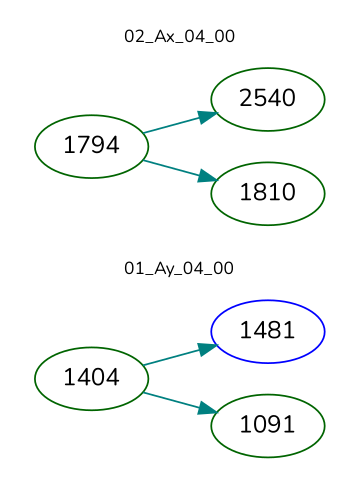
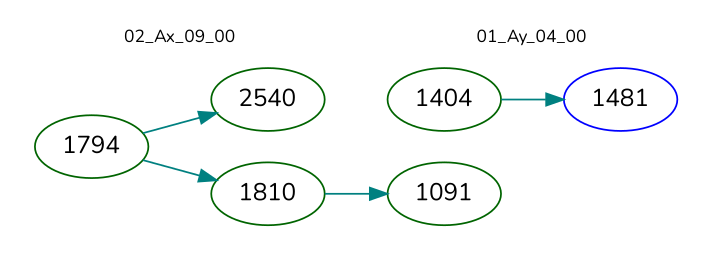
cluster "02_Ax_04_00": label "02_Ax_04_00" -> "02_Ax_09_00"
edge "1404" -> "1091": now "1810" -> "1091"
